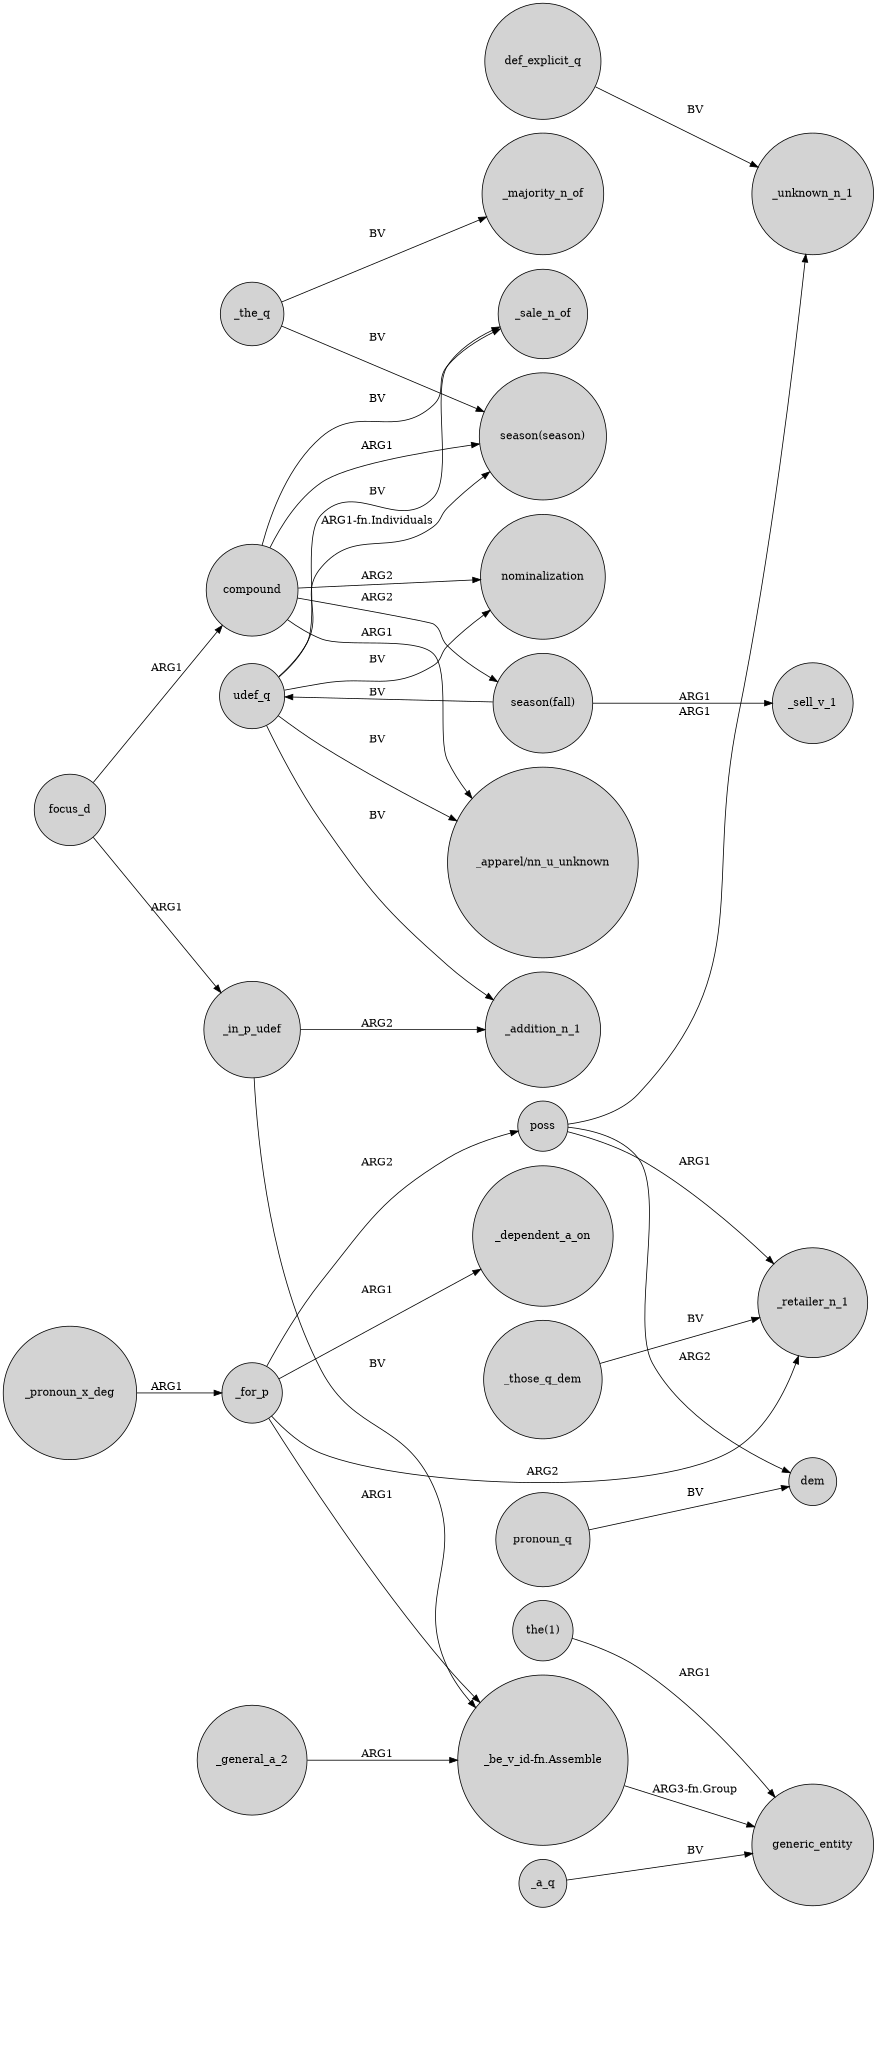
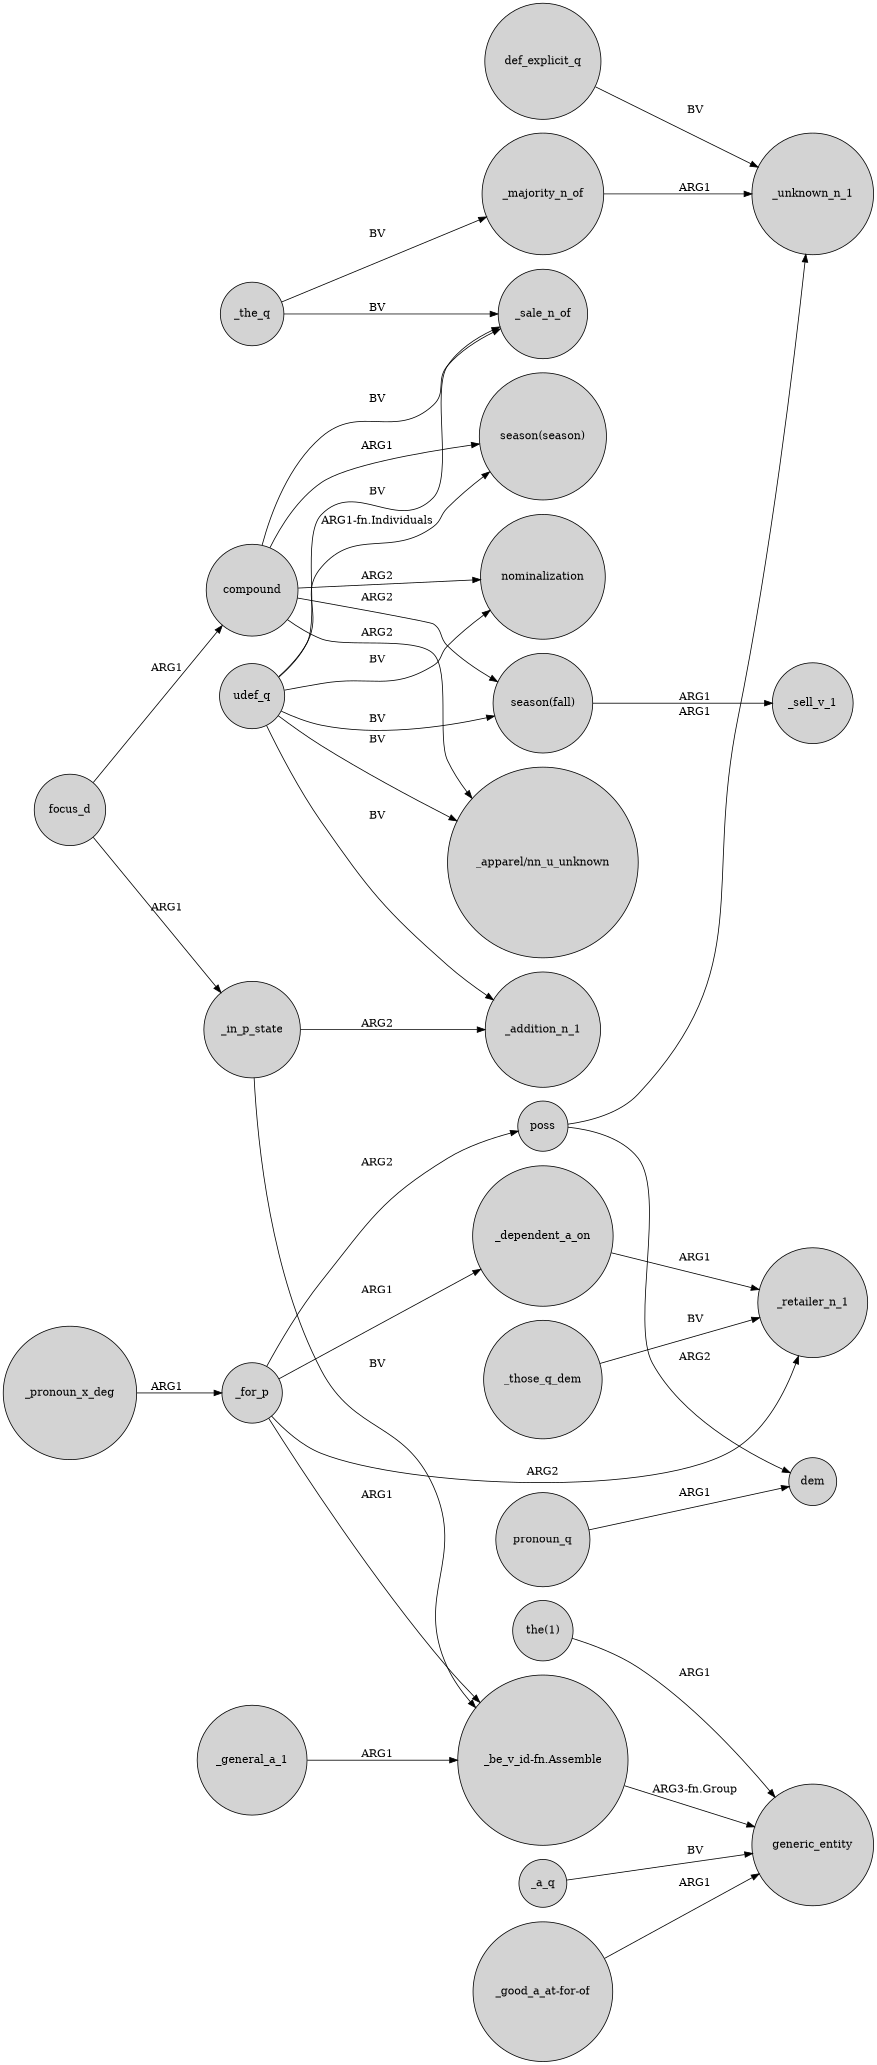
edge "_majority_n_of" -> "_unknown_n_1": added, label "ARG1"
edge "_the_q" -> "season(season)": now "_the_q" -> "_sale_n_of"
edge "compound" -> "_apparel/nn_u_unknown": label "ARG1" -> "ARG2"
edge "season(fall)" -> "udef_q": reversed
node "_in_p_udef": label "_in_p_udef" -> "_in_p_state"
edge "poss" -> "_retailer_n_1": now "_dependent_a_on" -> "_retailer_n_1"
edge "pronoun_q" -> "dem": label "BV" -> "ARG1"
node "_general_a_2": label "_general_a_2" -> "_general_a_1"
node "_good_a_at-for-of": added
